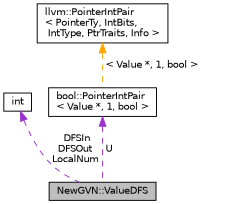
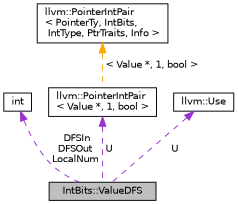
node "bool::PointerIntPair < Value *, 1, bool >": label "bool::PointerIntPair < Value *, 1, bool >" -> "llvm::PointerIntPair < Value *, 1, bool >"
node "llvm::Use": added
node "NewGVN::ValueDFS": label "NewGVN::ValueDFS" -> "IntBits::ValueDFS"
